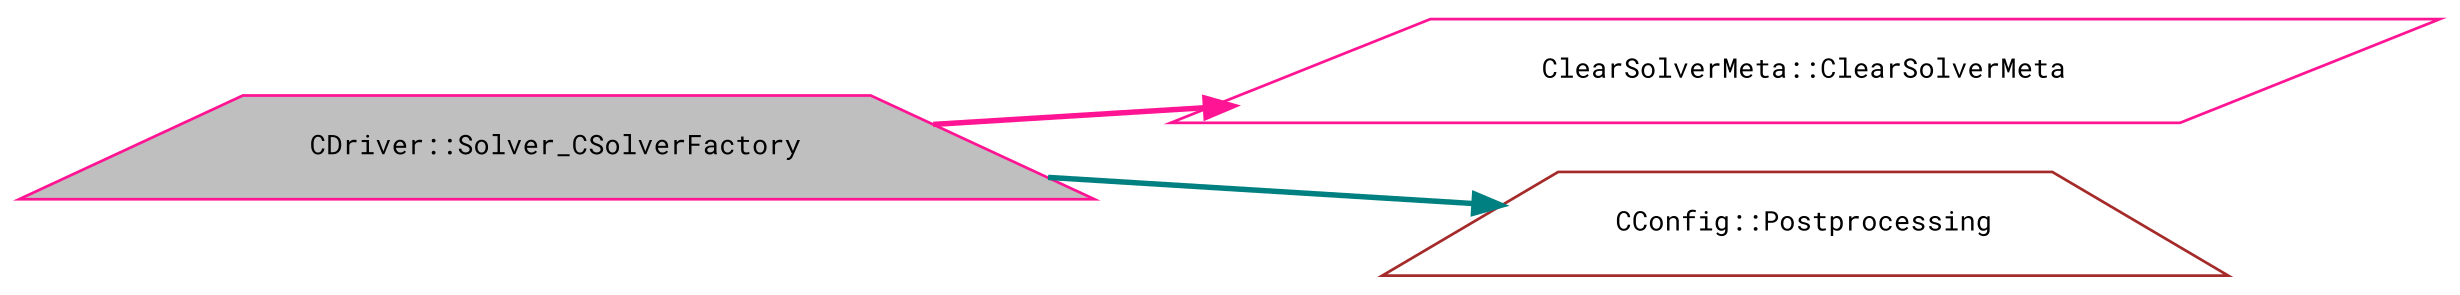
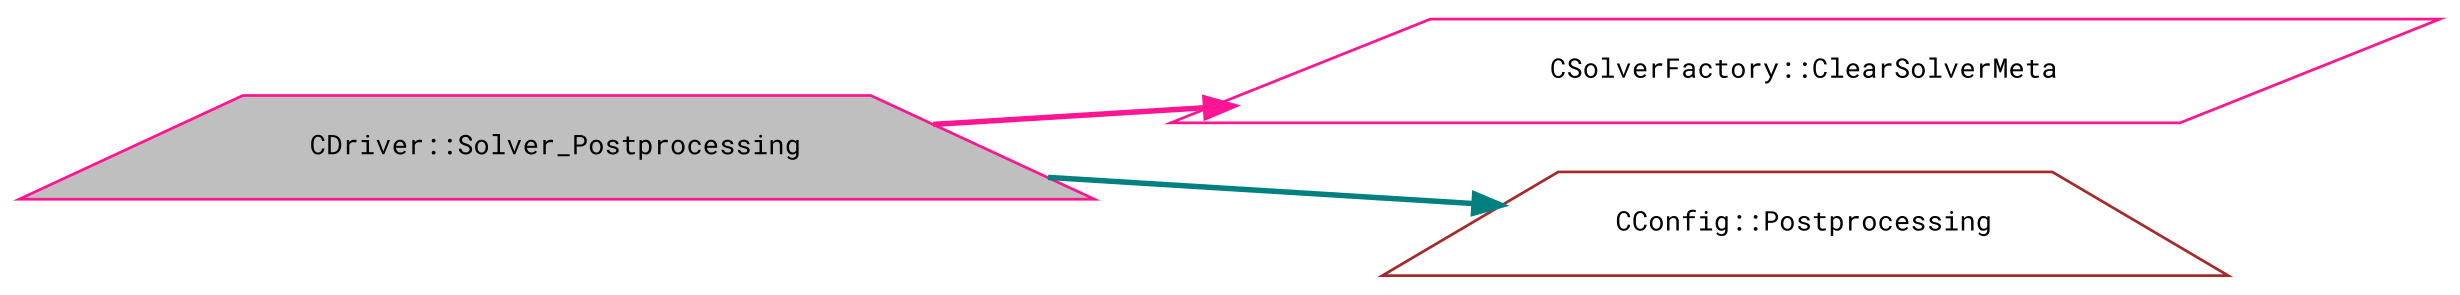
node "ClearSolverMeta::ClearSolverMeta": label "ClearSolverMeta::ClearSolverMeta" -> "CSolverFactory::ClearSolverMeta"
node "CDriver::Solver_CSolverFactory": label "CDriver::Solver_CSolverFactory" -> "CDriver::Solver_Postprocessing"
